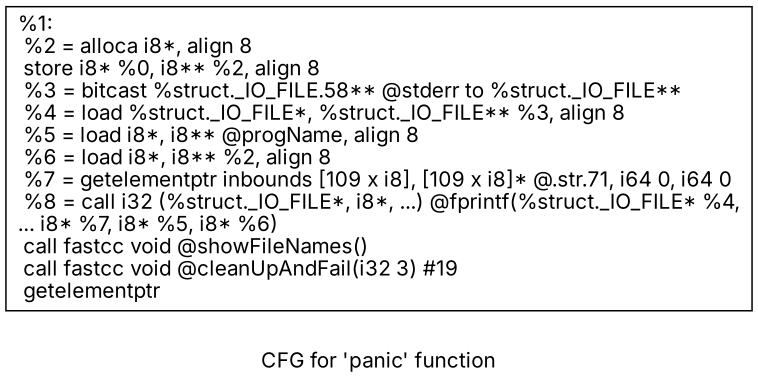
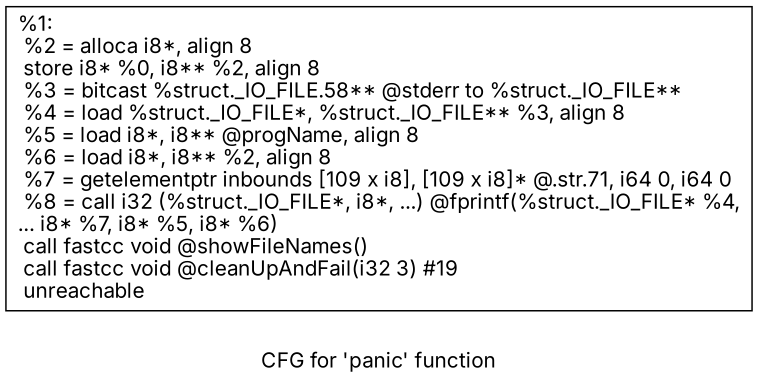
node "%1:": text "getelementptr" -> "unreachable"
